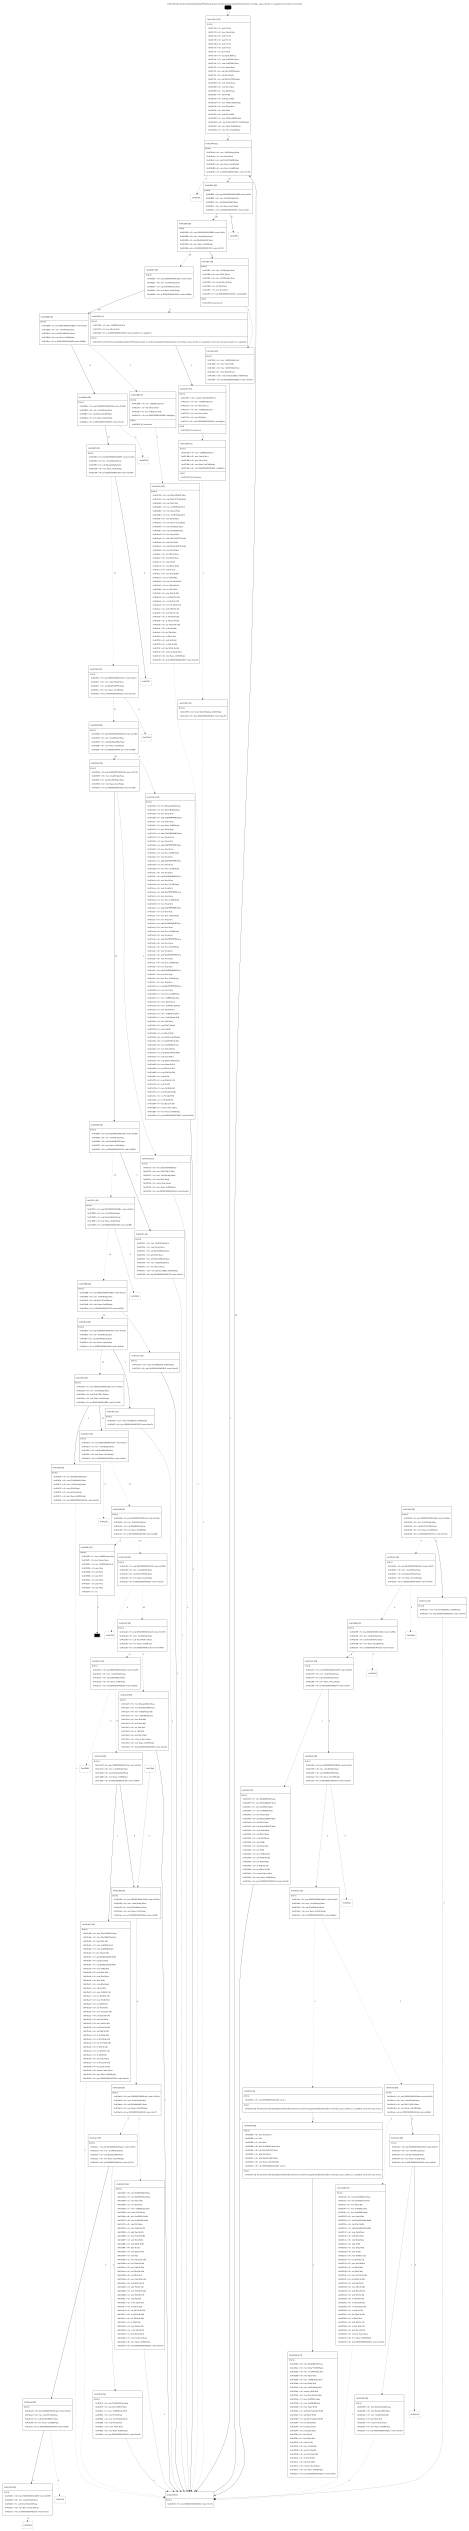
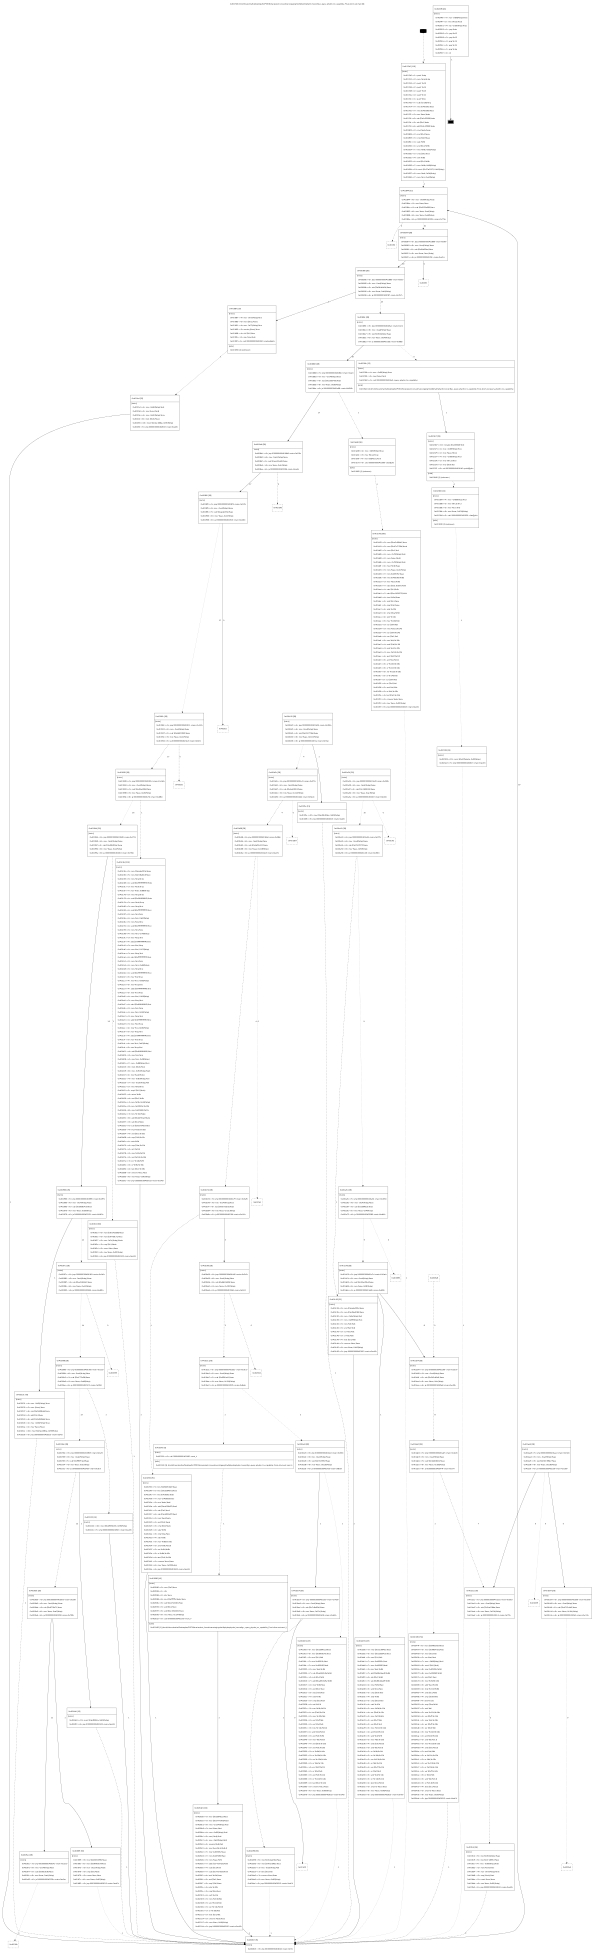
node "0x401a08 [28]": removed
edge "0x4020a8 [122]" -> "0x402613 [5]": added, label "1"
edge "0x401acc [28]" -> "0x401ae8 [28]": reversed
